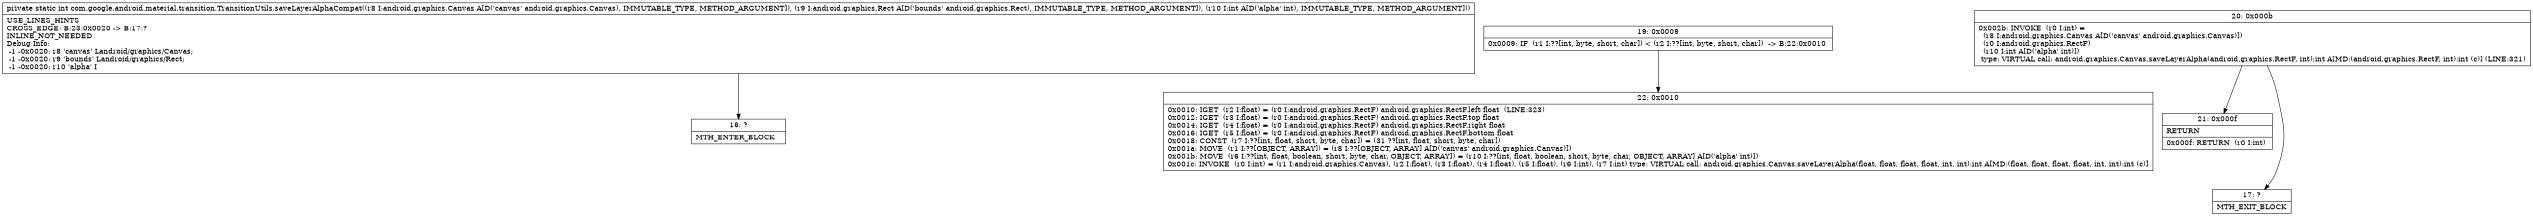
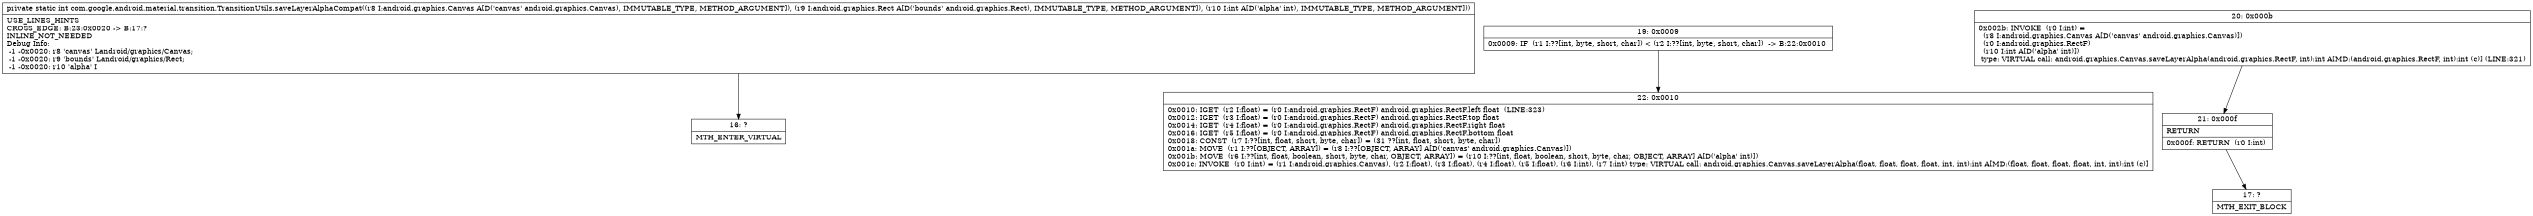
edge "20: 0x000b" -> "17: ?": now "21: 0x000f" -> "17: ?"
node "16: ?": text "MTH_ENTER_BLOCK" -> "MTH_ENTER_VIRTUAL"
